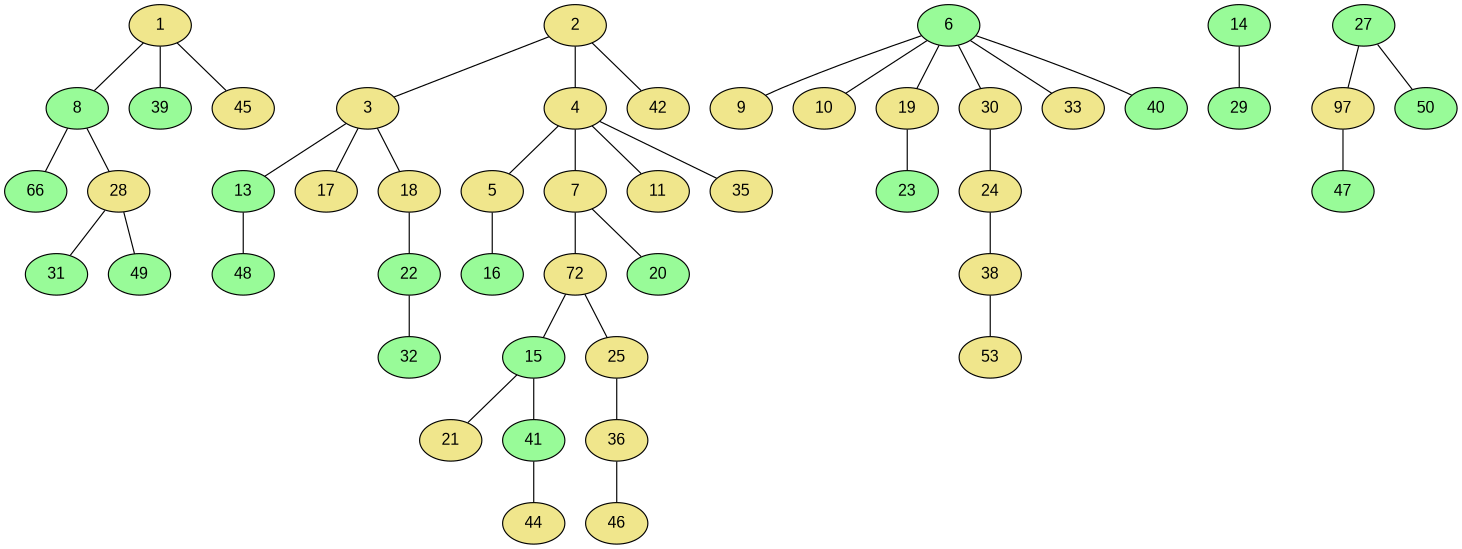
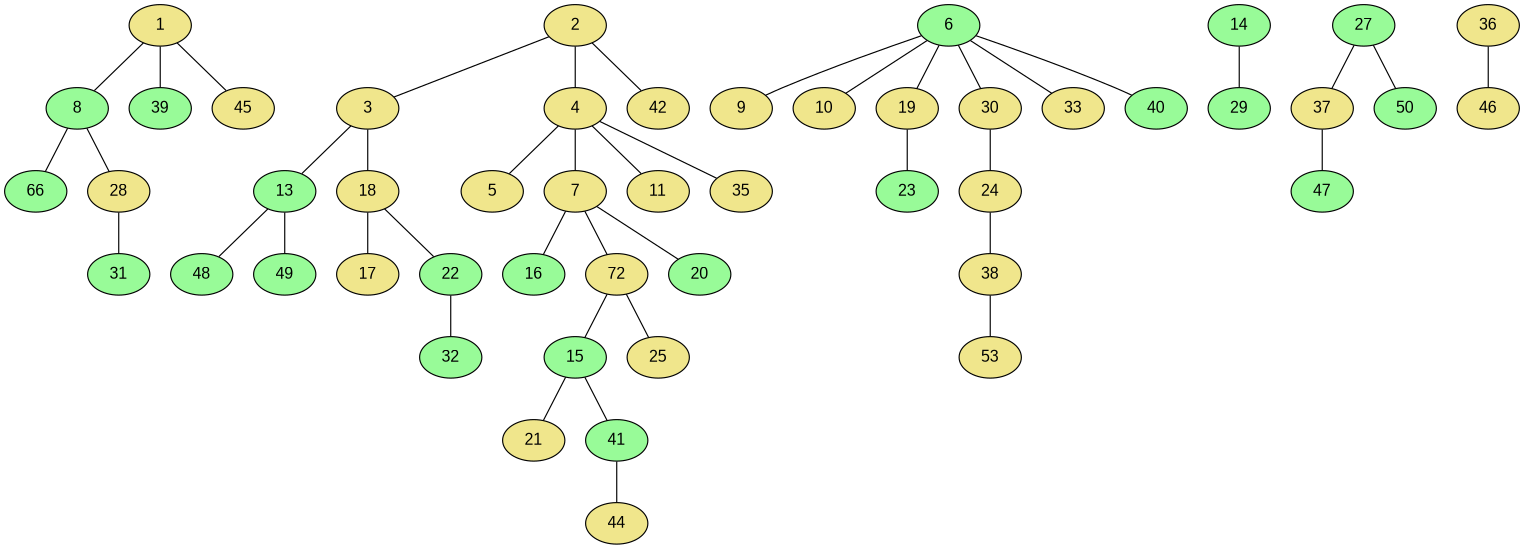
node "97": label "97" -> "37"
edge "3" -- "17": now "18" -- "17"
edge "28" -- "49": now "13" -- "49"
edge "5" -- "16": now "7" -- "16"
edge "25" -- "36": removed
